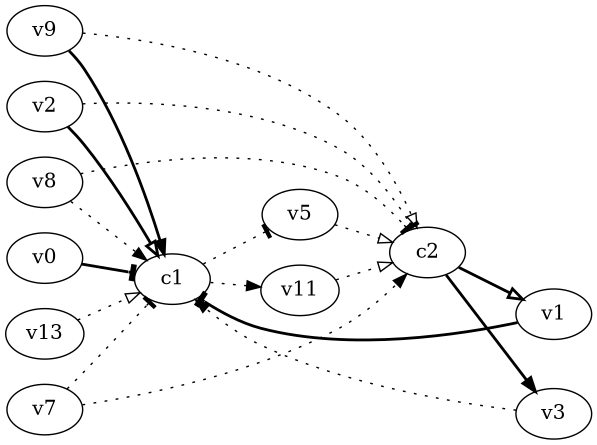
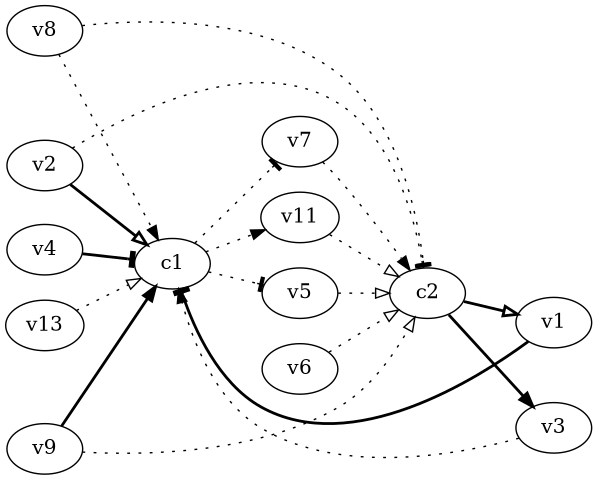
node "v0": label "v0" -> "v4"
edge "v7" -> "c1": reversed
node "v6": added
